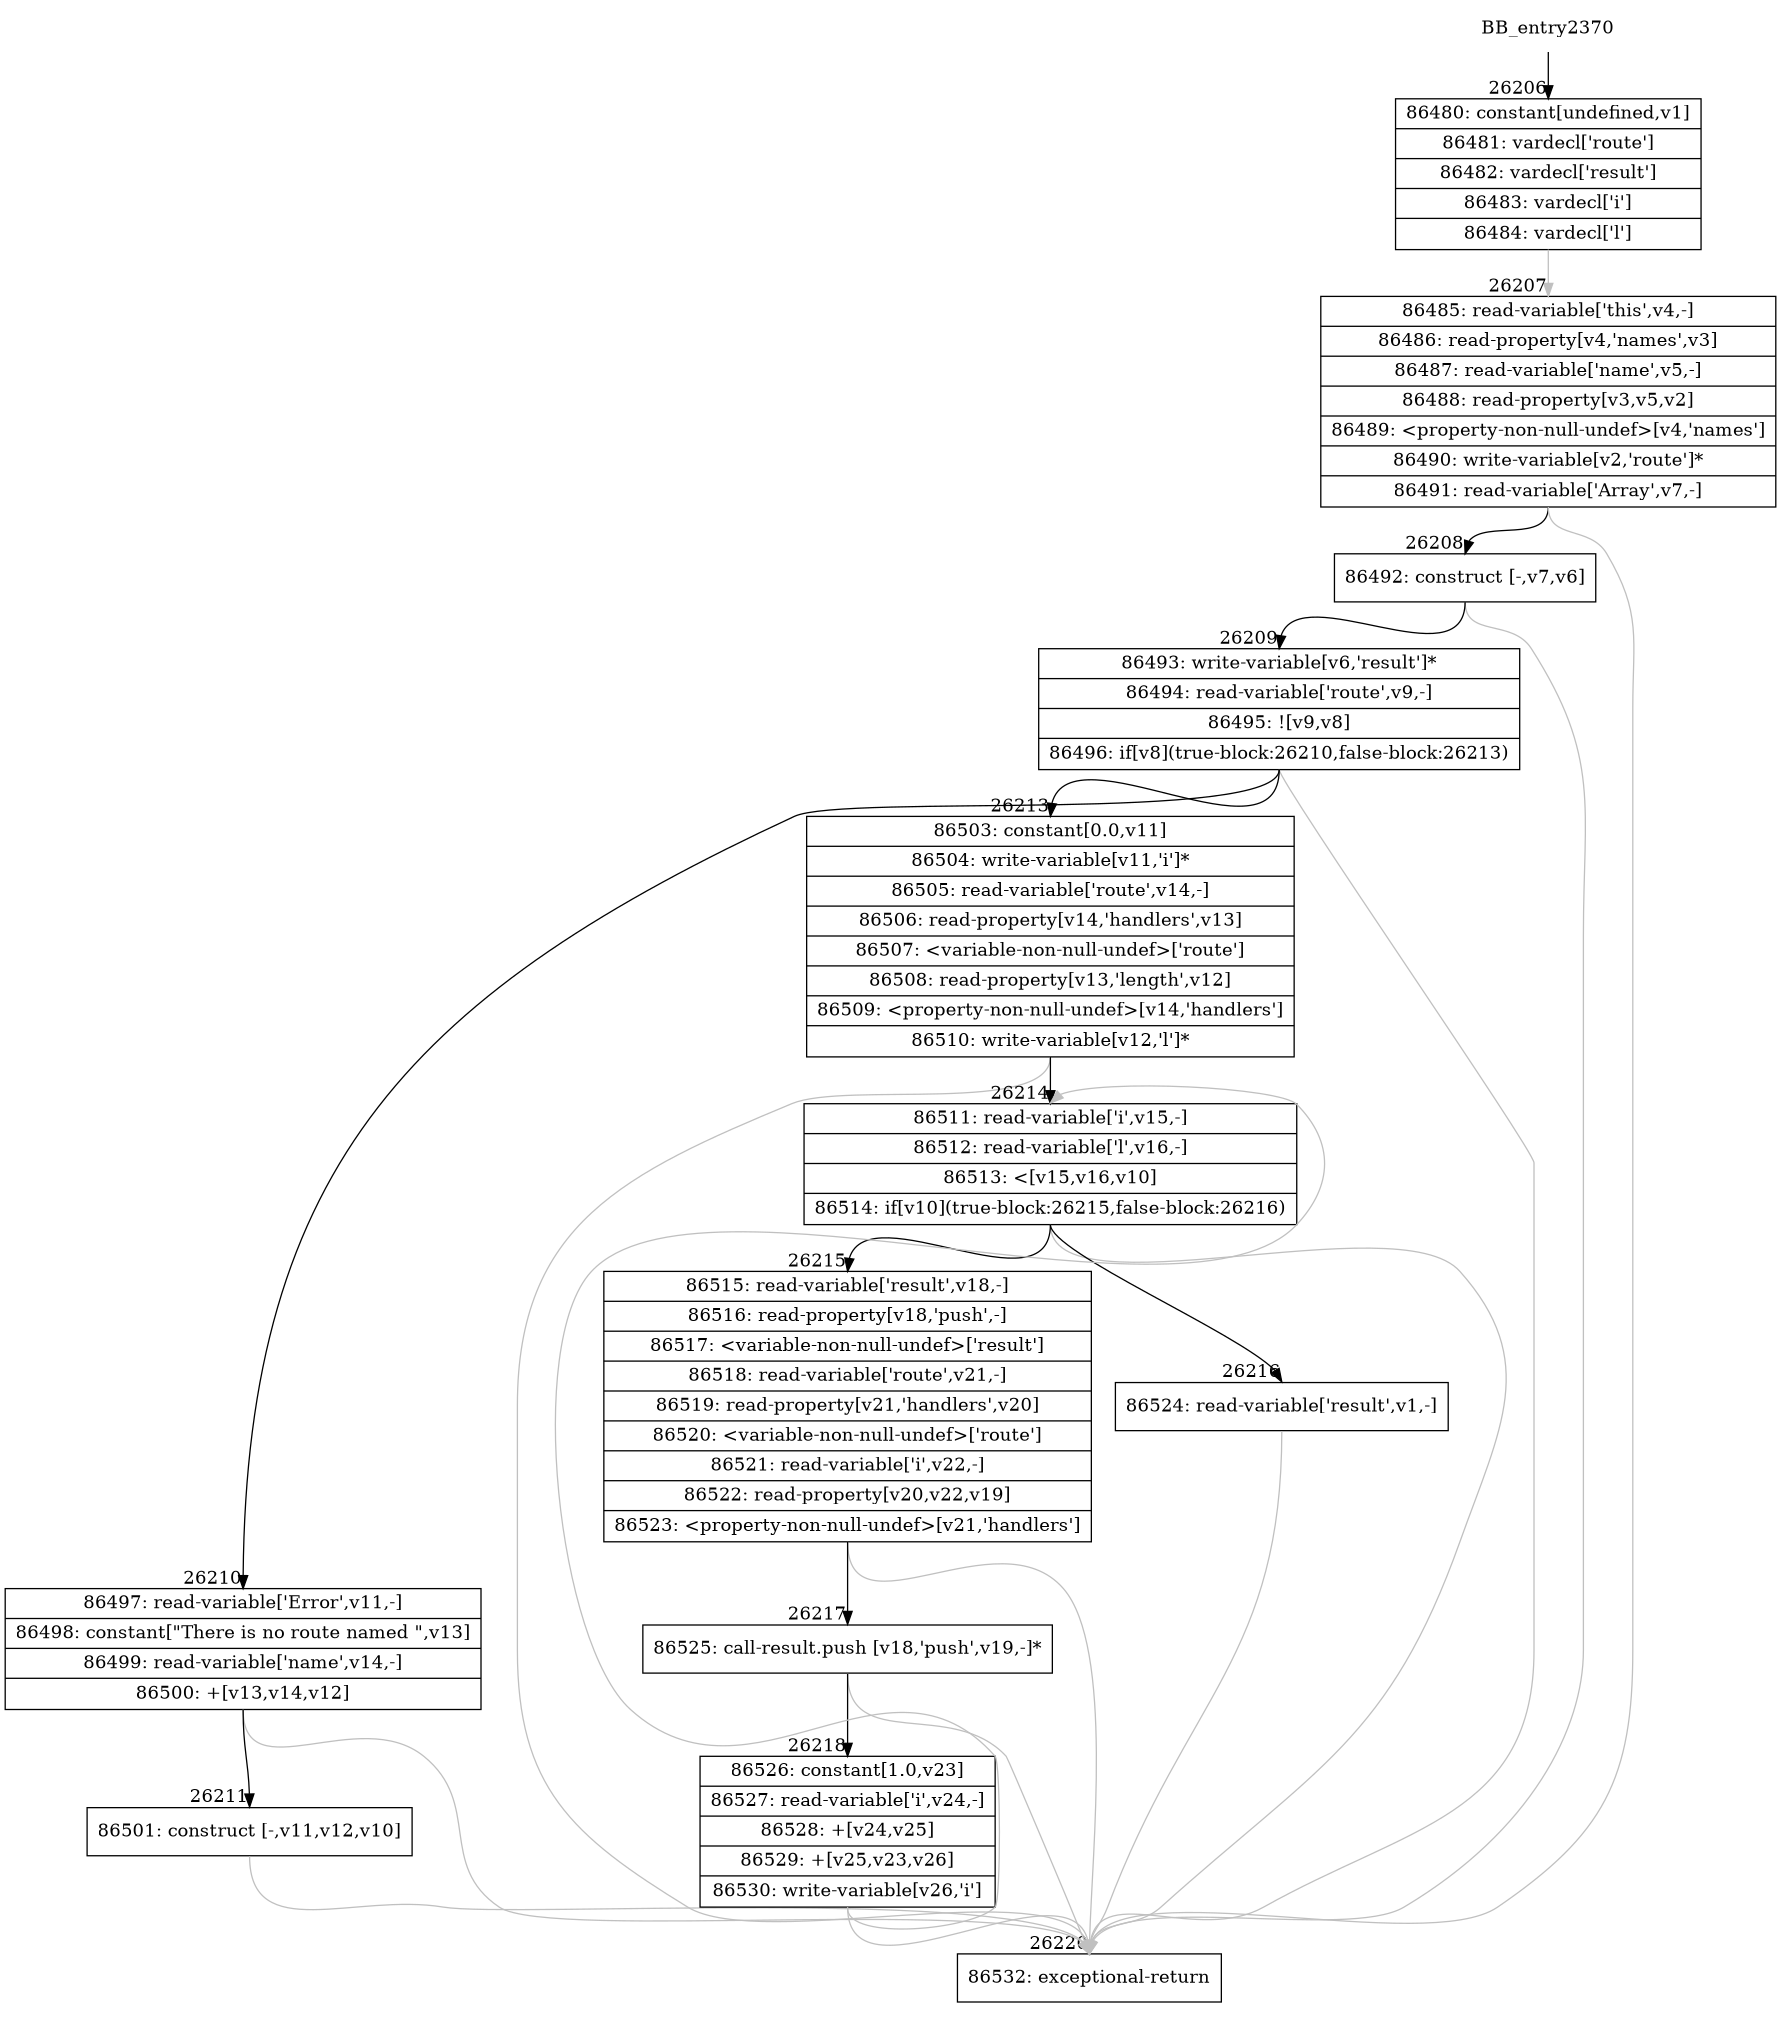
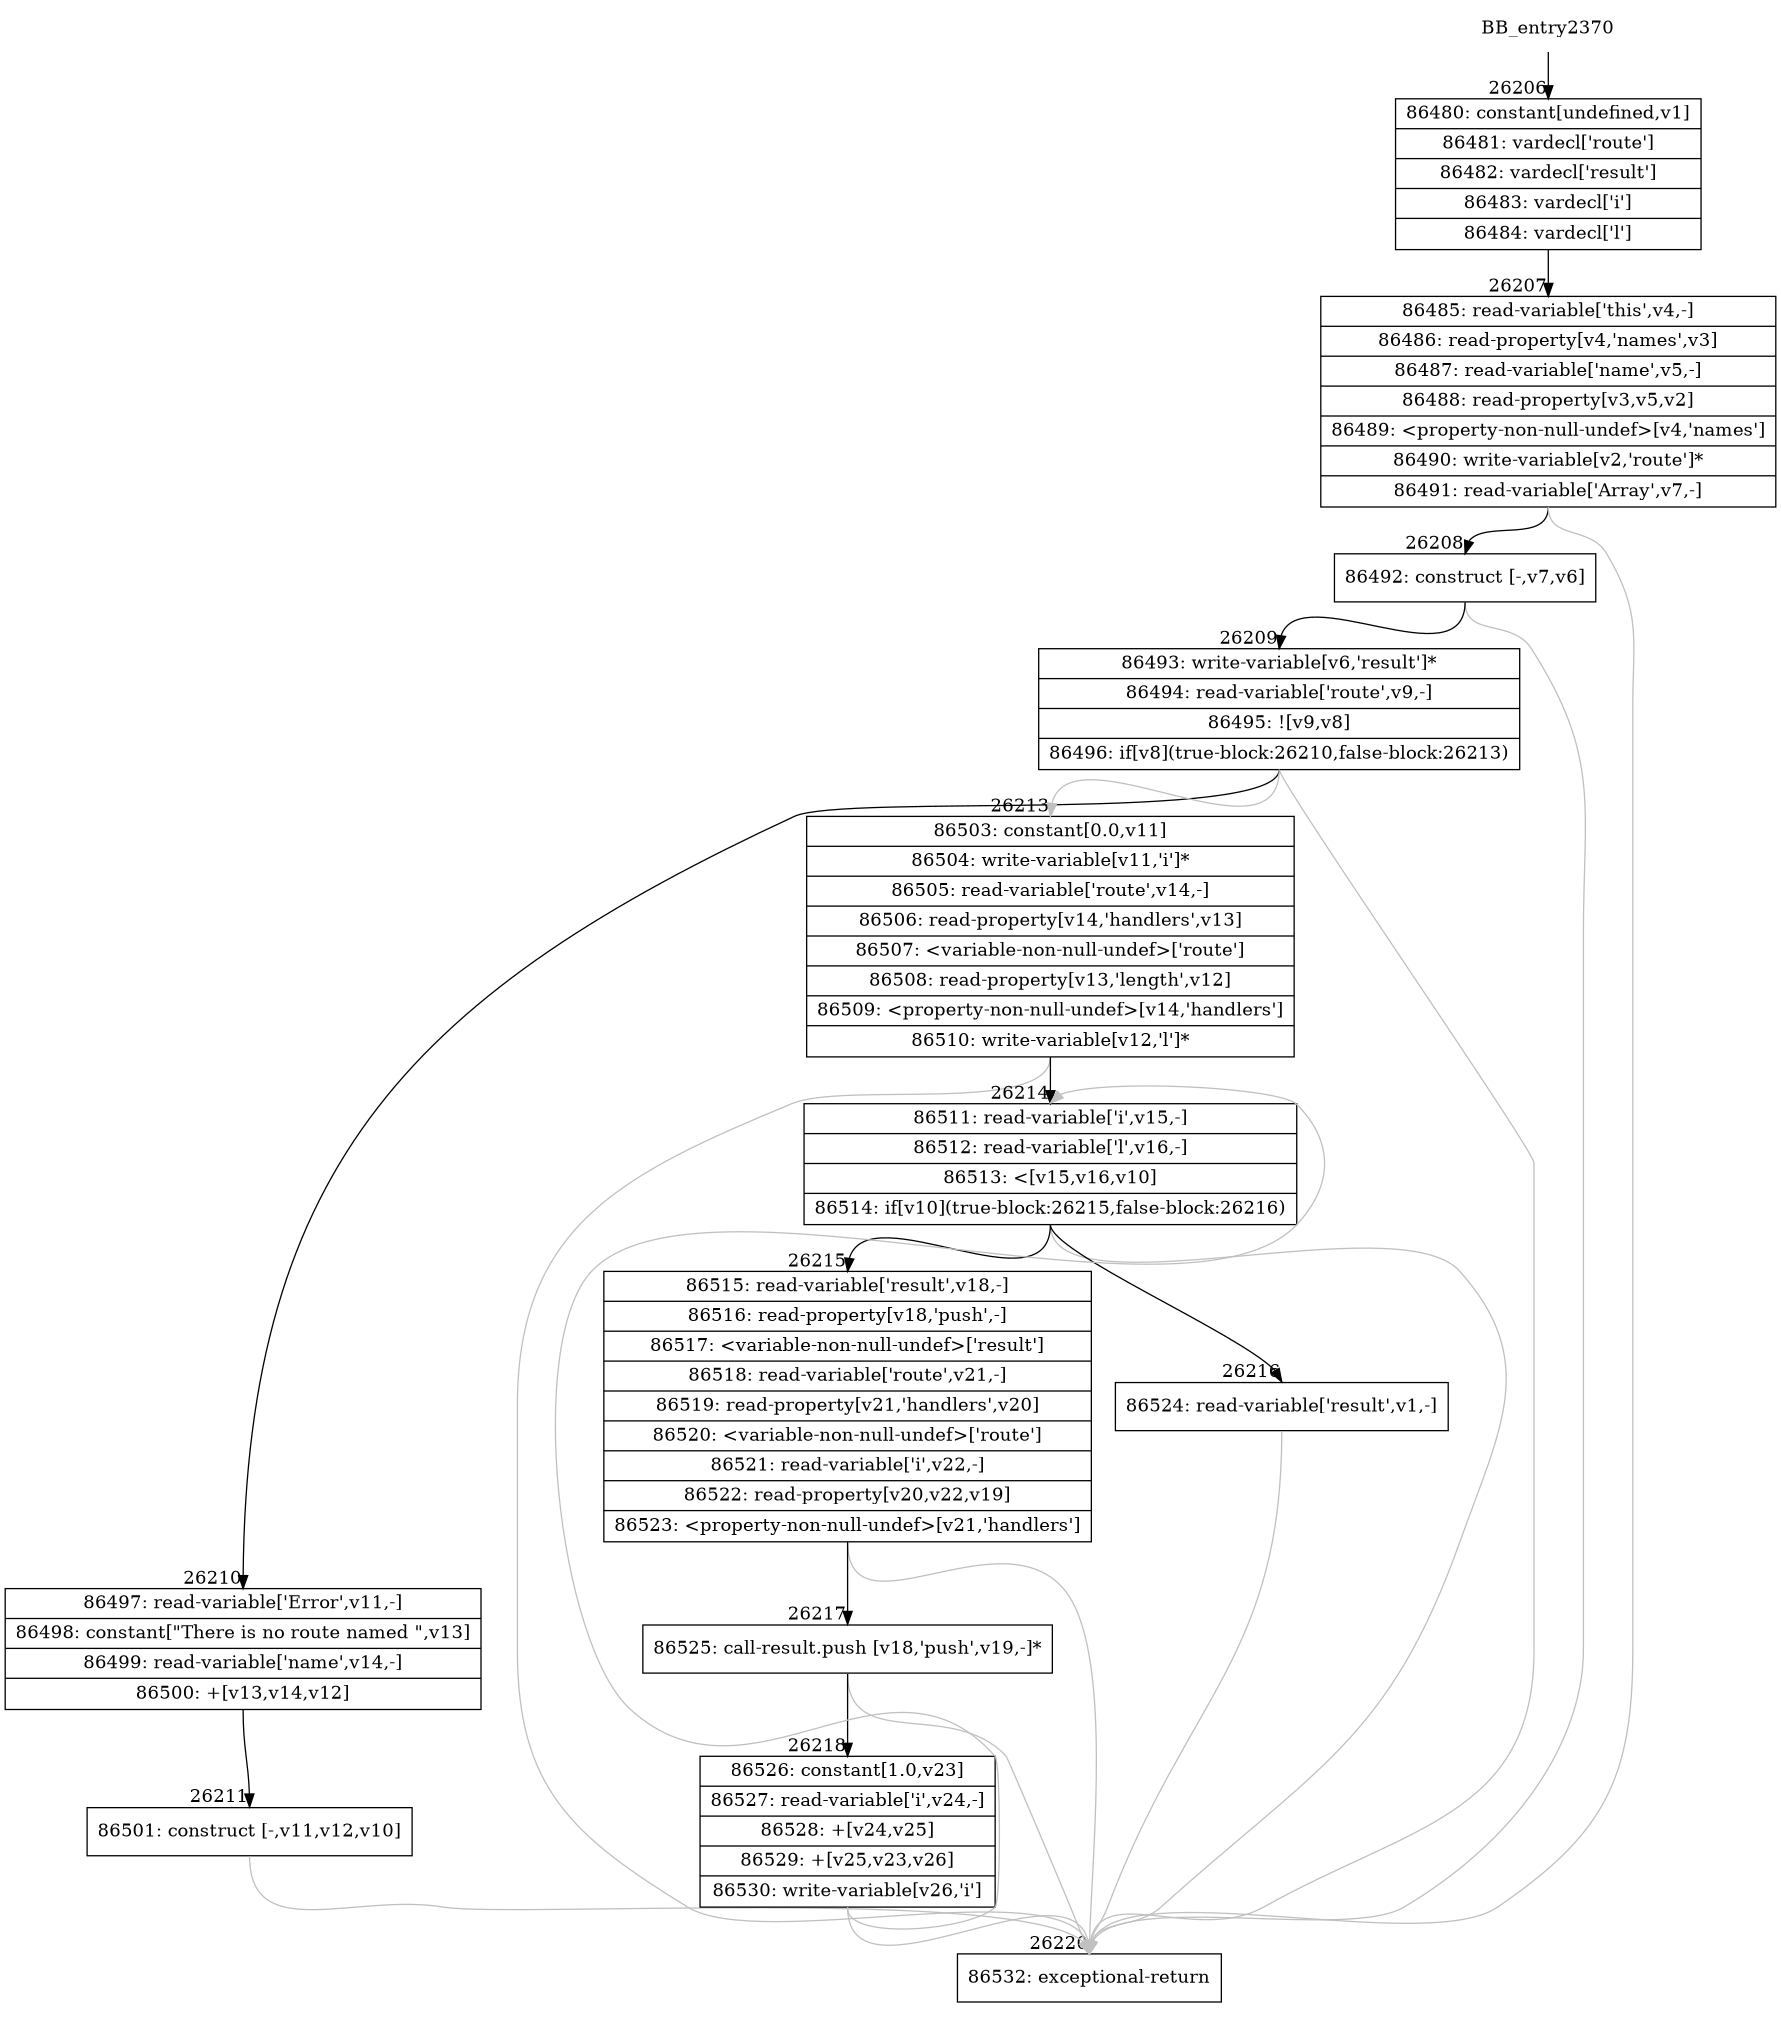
edge "86480: constant[undefined,v1]" -> "86485: read-variable['this',v4,-]": color gray -> black
edge "86493: write-variable[v6,'result']*" -> "86503: constant[0.0,v11]": color black -> gray
edge "86497: read-variable['Error',v11,-]" -> "86532: exceptional-return": removed
